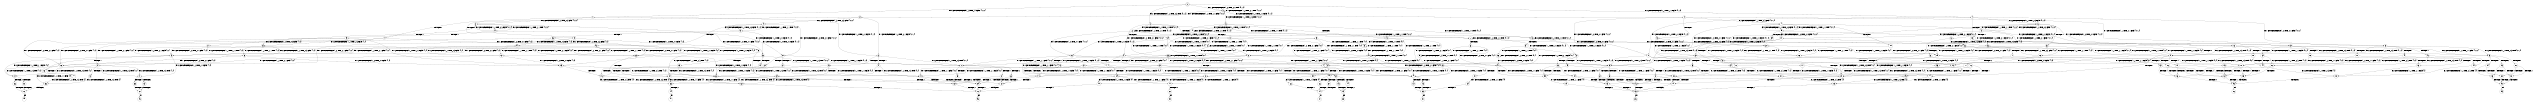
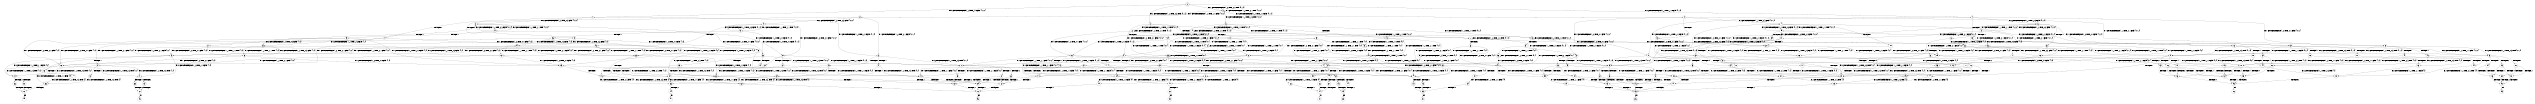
edge "114" -> "171": now "114" -> "601"
edge "81" -> "147": removed, label "TERMINATE !1"
